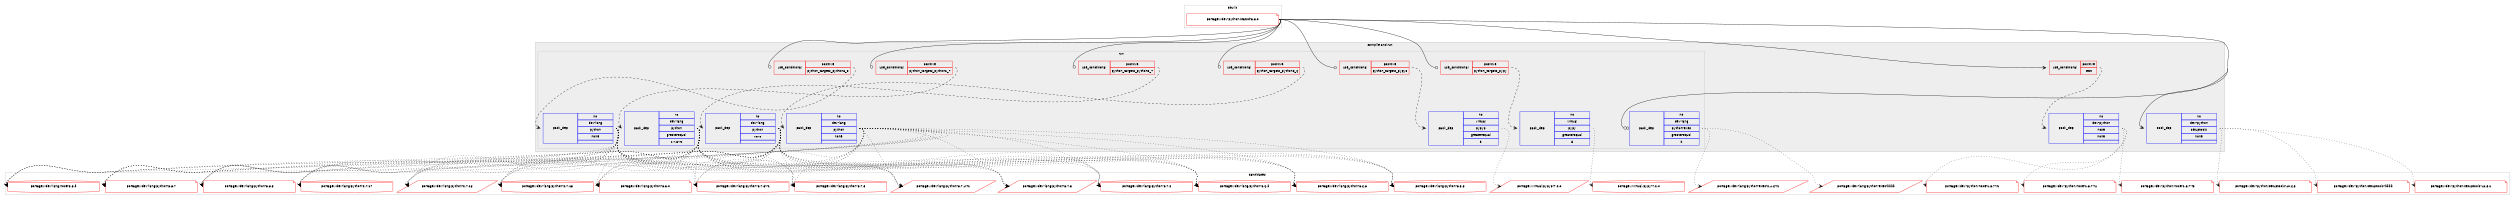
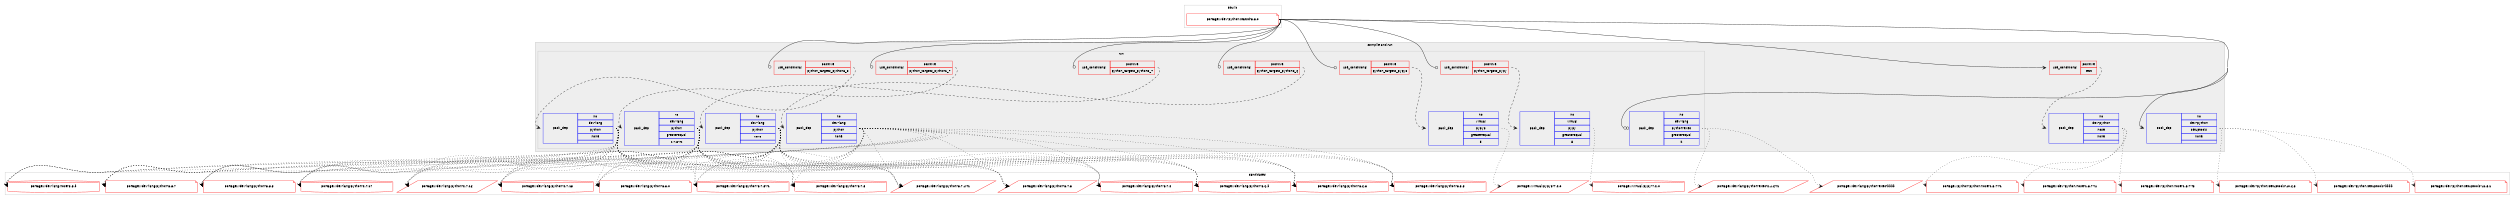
node "portage://dev-python/nose-1.3.7-r1": label "portage://dev-python/nose-1.3.7-r1" -> "portage://python-python/nose-1.3.7-r1"
